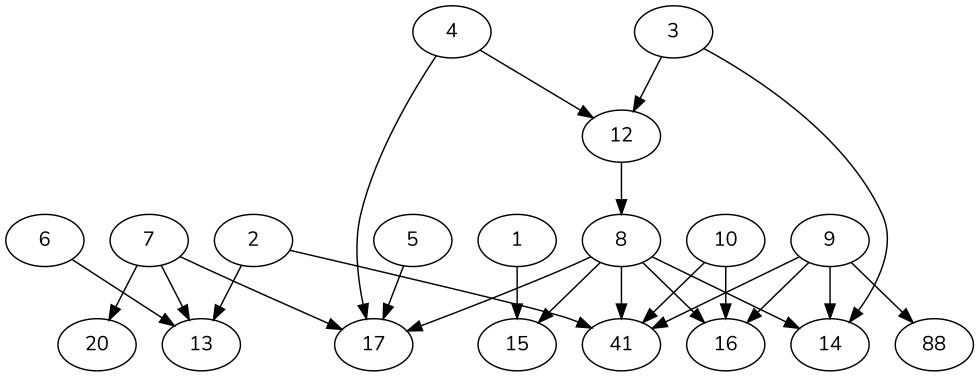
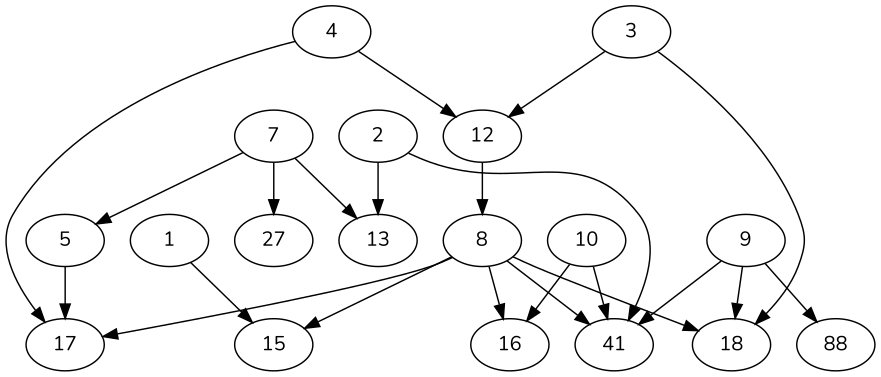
node "6": removed
edge "9" -> "16": removed
edge "7" -> "17": now "7" -> "5"
node "20": label "20" -> "27"
node "14": label "14" -> "18"
